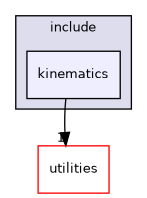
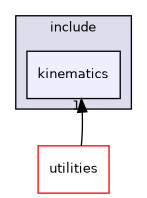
edge "kinematics" -> "utilities": reversed
